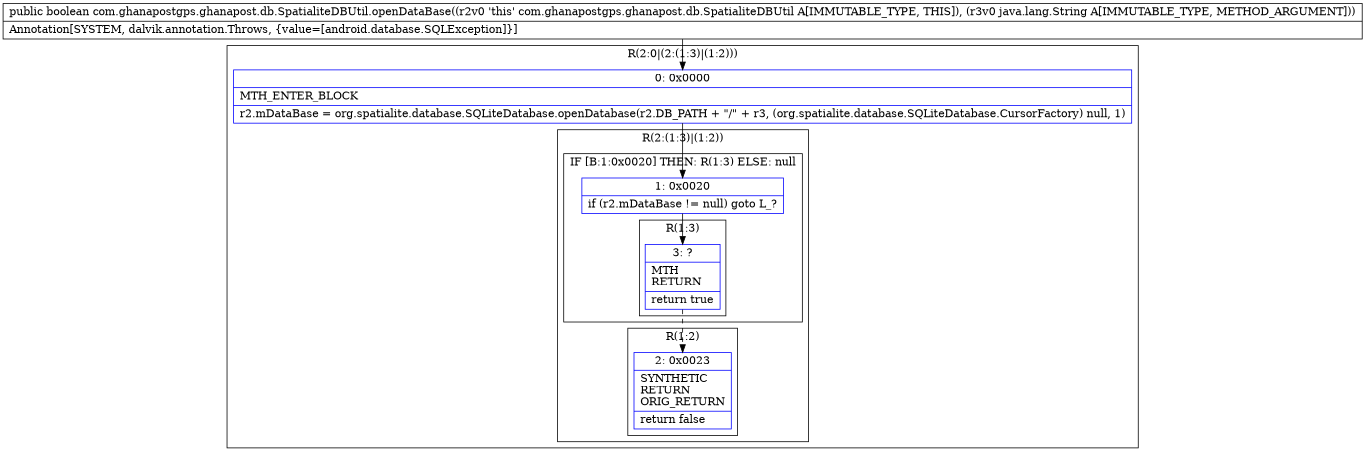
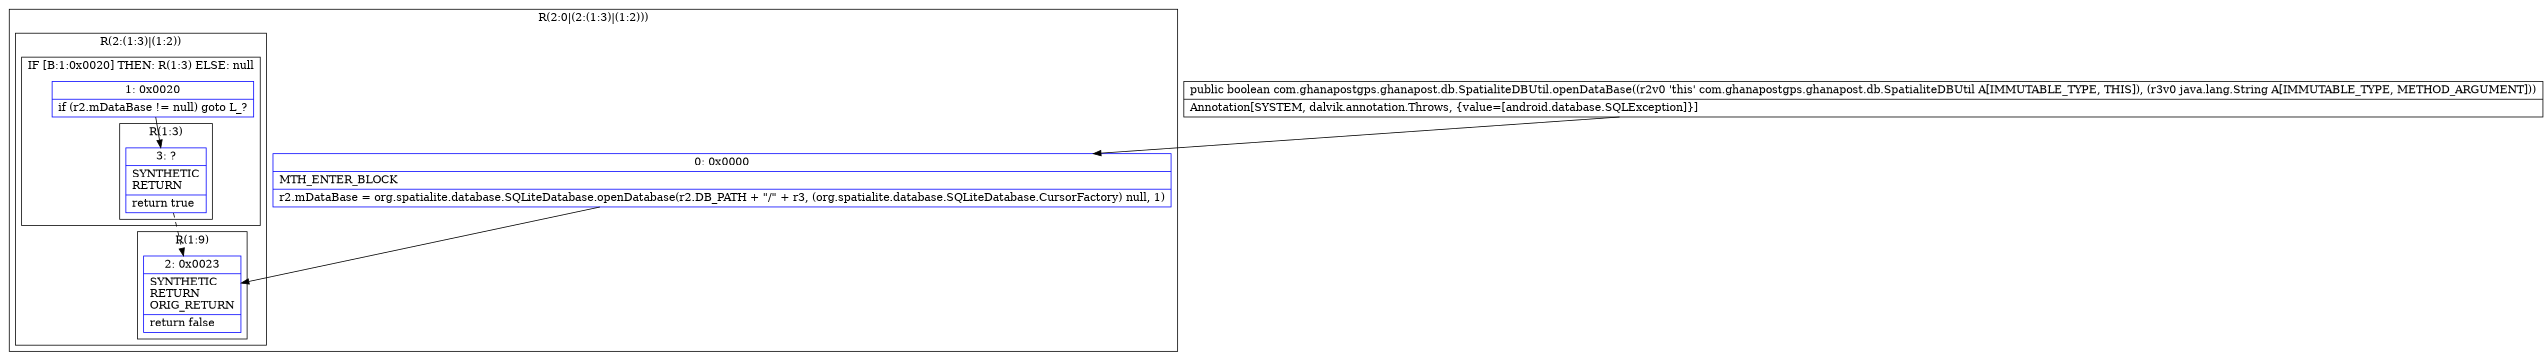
edge "0: 0x0000" -> "1: 0x0020": now "0: 0x0000" -> "2: 0x0023"
node "3: ?": text "MTH" -> "SYNTHETIC"
cluster "R(1:2)": label "R(1:2)" -> "R(1:9)"
